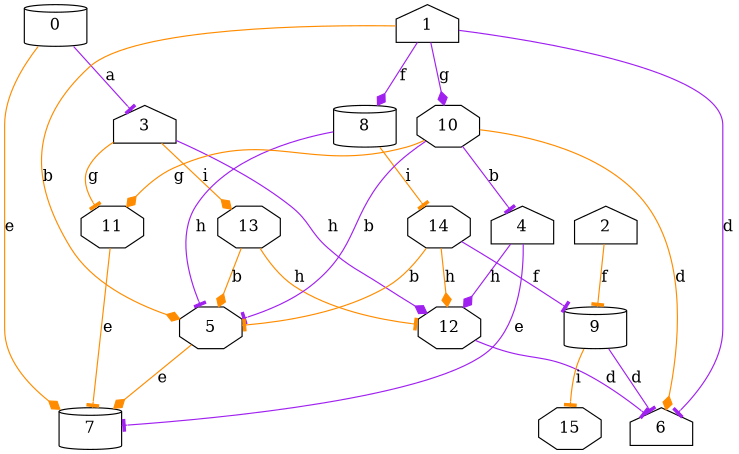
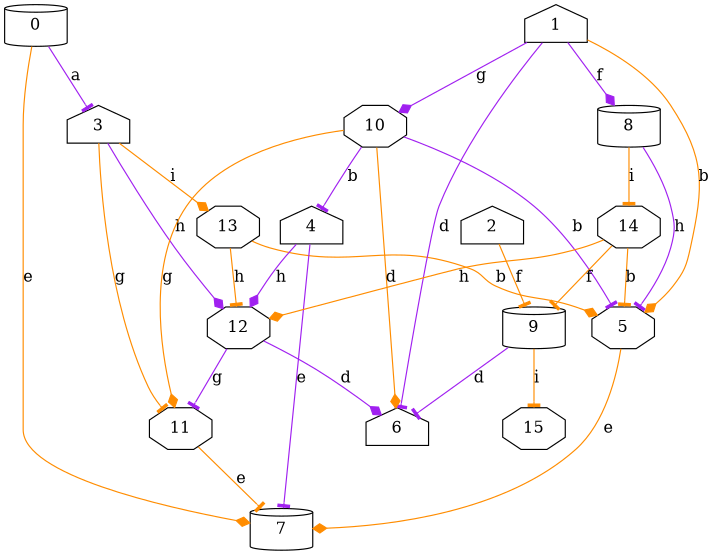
edge "14" -> "9": color purple -> darkorange
edge "12" -> "6": arrowhead tee -> diamond
edge "12" -> "11": added, label "g"
